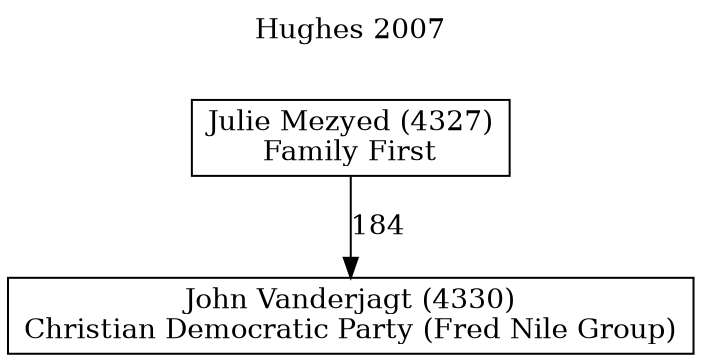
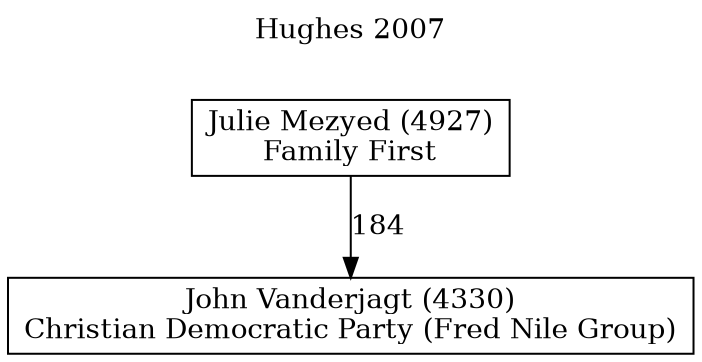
node "Julie Mezyed (4327) Family First": label "Julie Mezyed (4327) Family First" -> "Julie Mezyed (4927) Family First"
